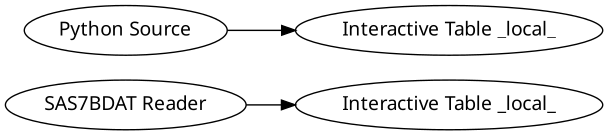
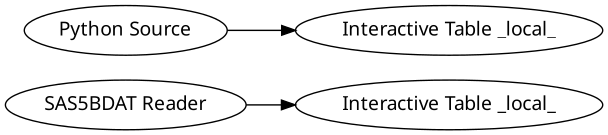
node "SAS7BDAT Reader": label "SAS7BDAT Reader" -> "SAS5BDAT Reader"
